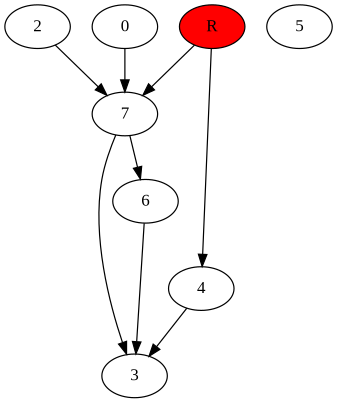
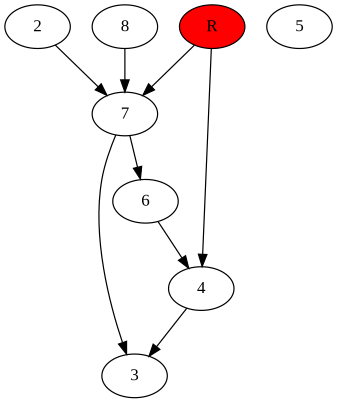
node "0": label "0" -> "8"
edge "6" -> "3": now "6" -> "4"
